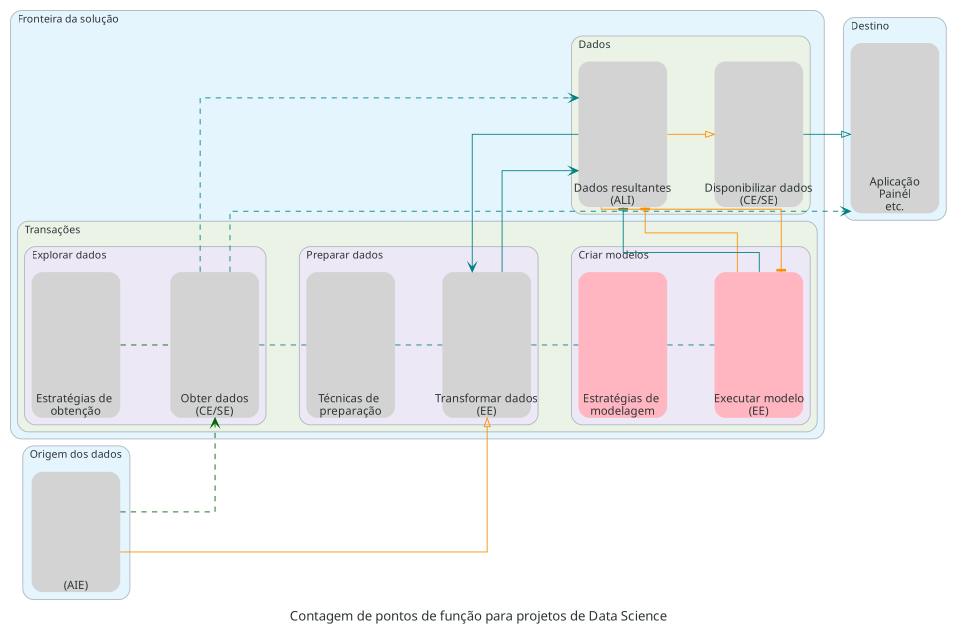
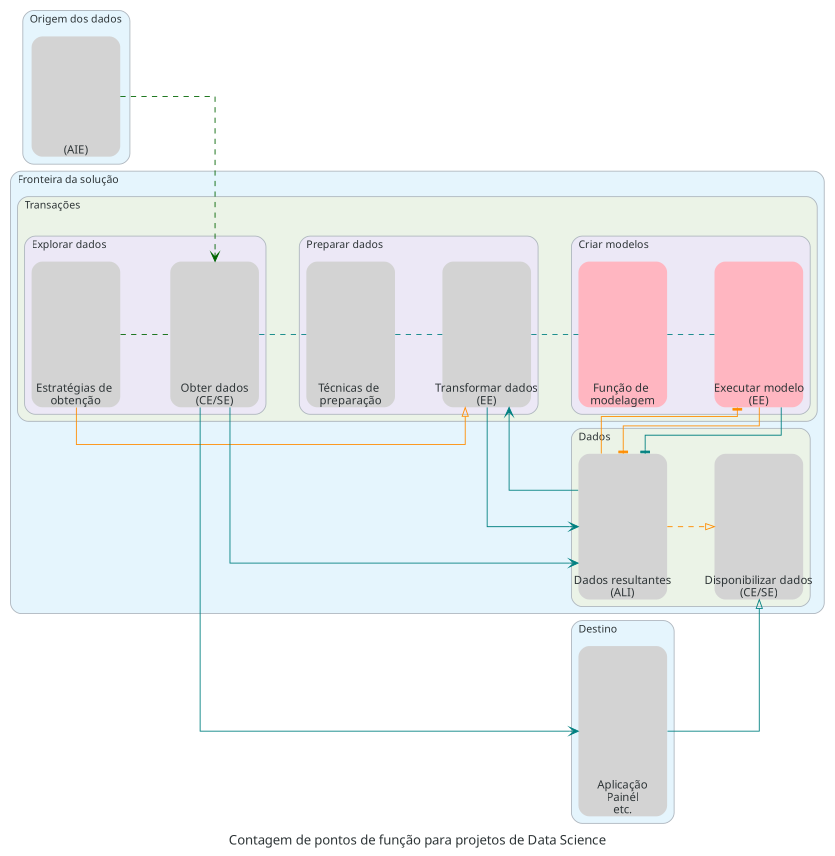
edge "Obter dados (CE/SE)" -> "Dados resultantes (ALI)": style dashed -> solid
edge "Dados resultantes (ALI)" -> "Disponibilizar dados (CE/SE)": style solid -> dashed
edge "Disponibilizar dados (CE/SE)" -> "Aplicação Painél etc.": reversed
edge "Obter dados (CE/SE)" -> "Aplicação Painél etc.": style dashed -> solid
node "Estratégias de modelagem": label "Estratégias de modelagem" -> "Função de modelagem"
edge "(AIE)" -> "Transformar dados (EE)": now "Estratégias de obtenção" -> "Transformar dados (EE)"
